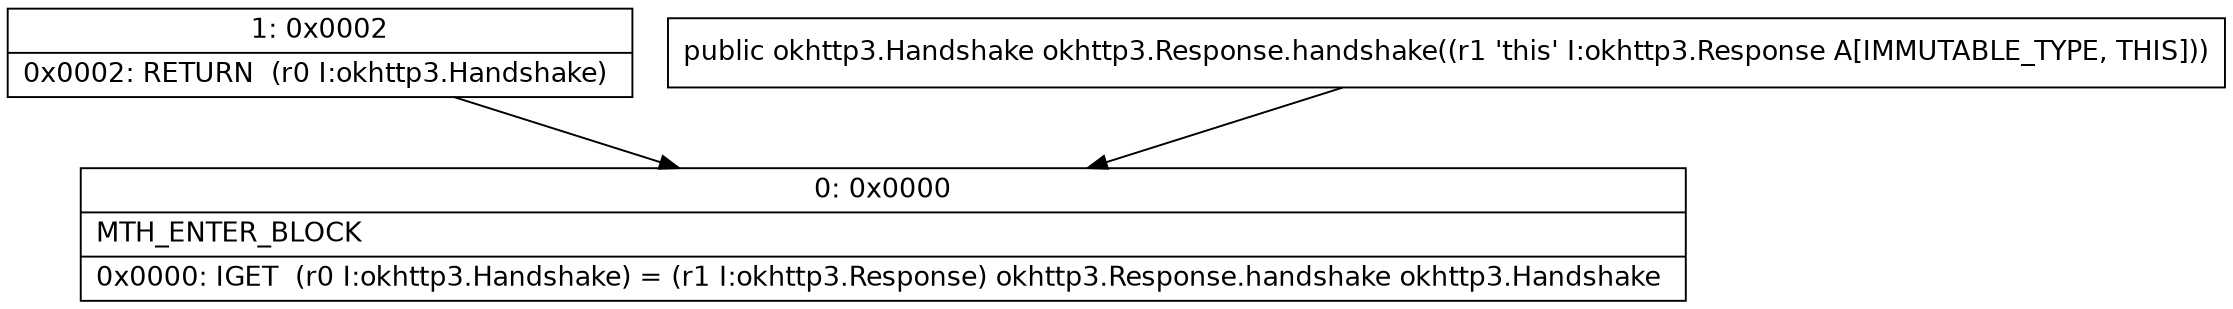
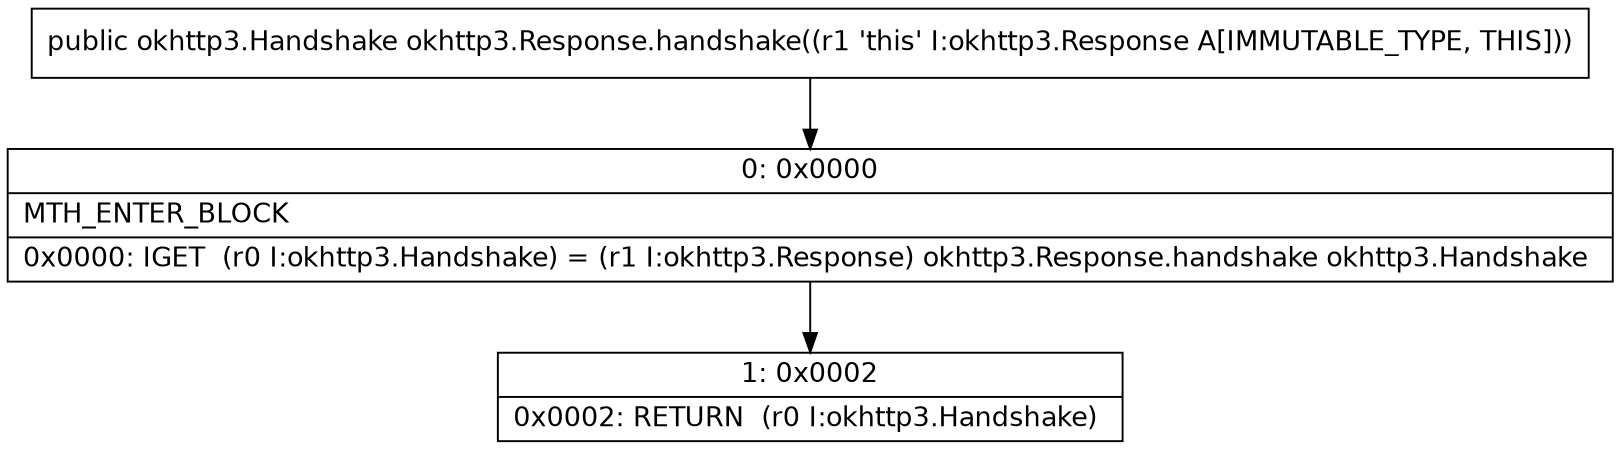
edge "1: 0x0002" -> "0: 0x0000": reversed
